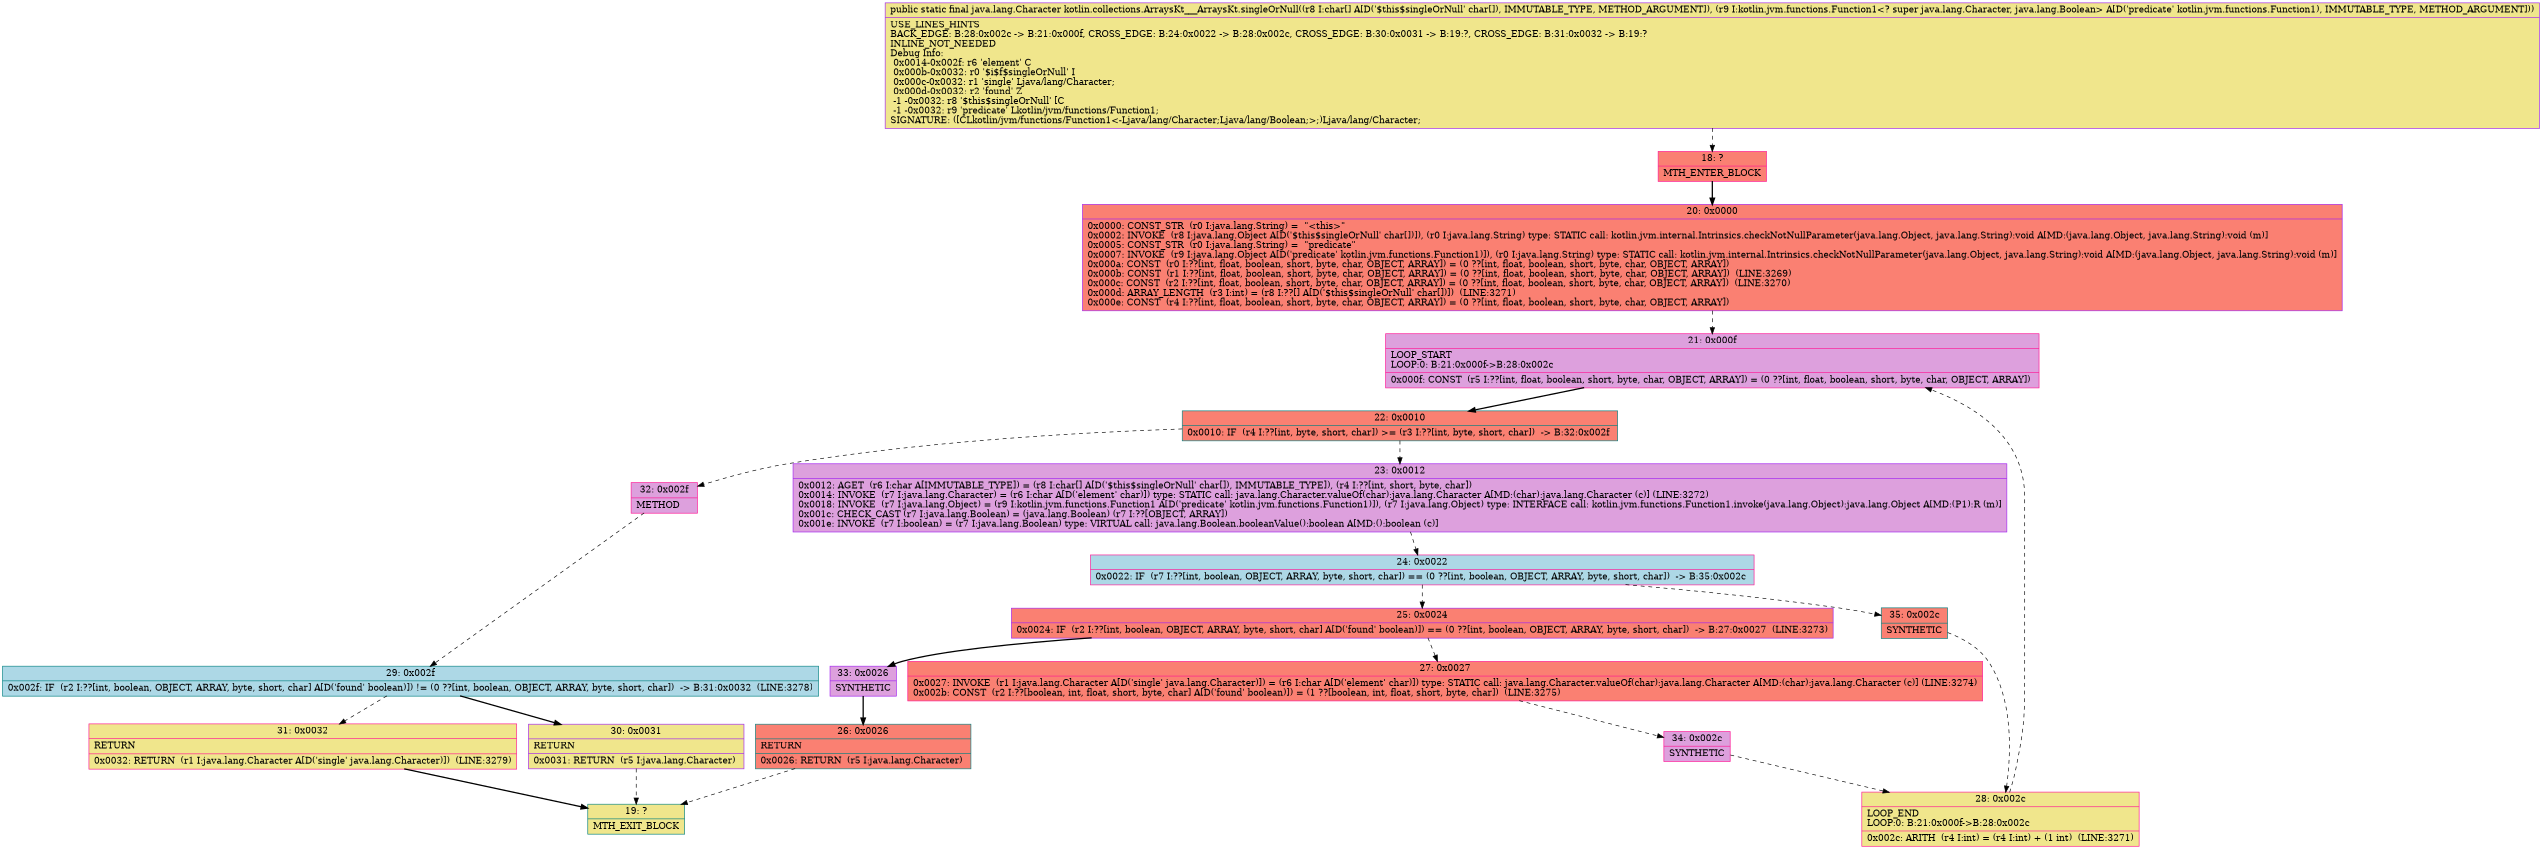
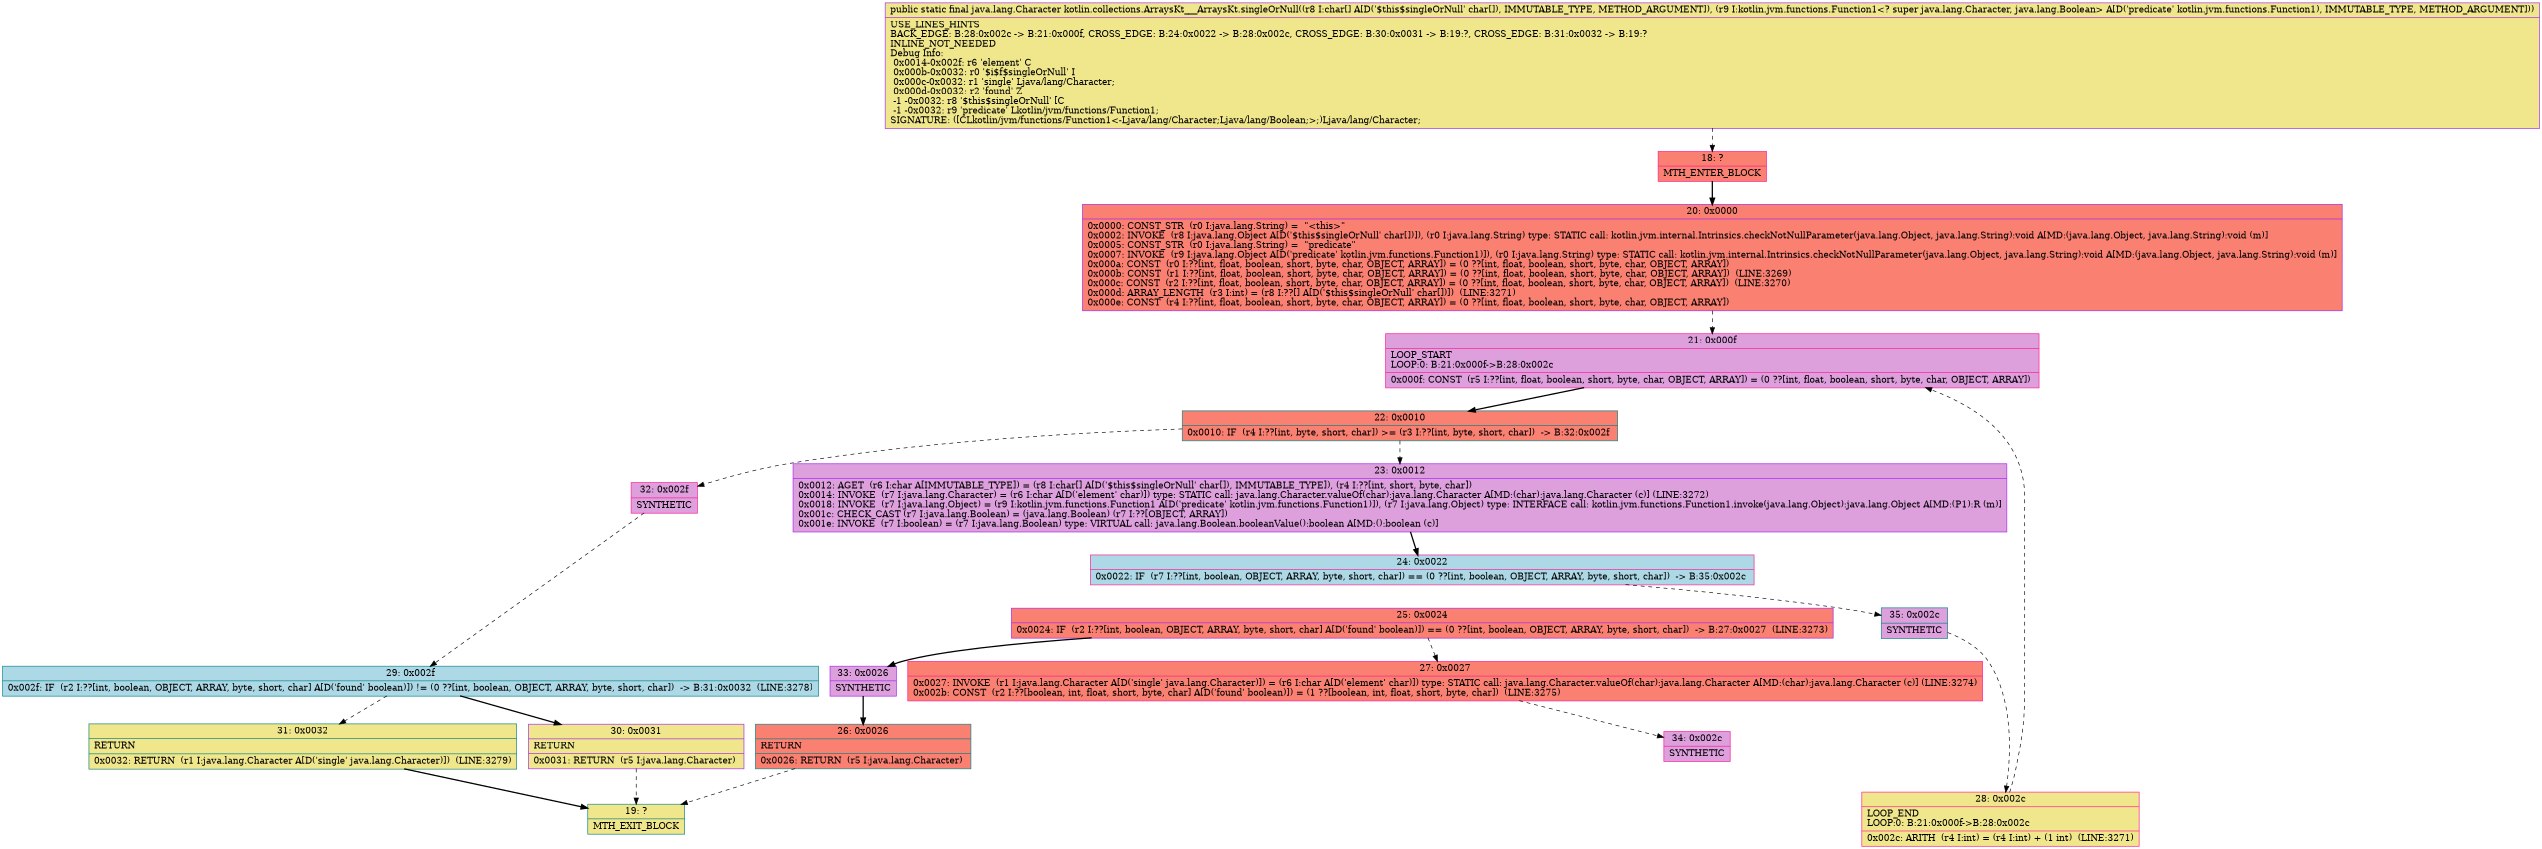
node "32: 0x002f": text "METHOD" -> "SYNTHETIC"
edge "23: 0x0012" -> "24: 0x0022": style dashed -> bold
edge "24: 0x0022" -> "25: 0x0024": removed
node "35: 0x002c": fillcolor salmon -> plum
node "31: 0x0032": color deeppink -> teal
edge "34: 0x002c" -> "28: 0x002c": removed
